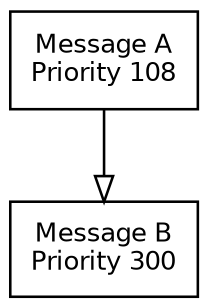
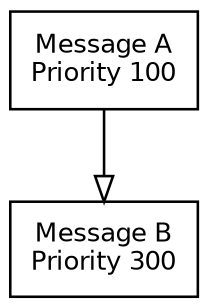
node "Message A Priority 108": label "Message A Priority 108" -> "Message A Priority 100"
